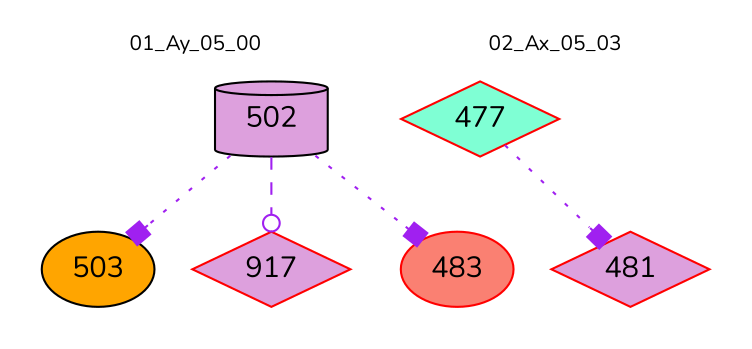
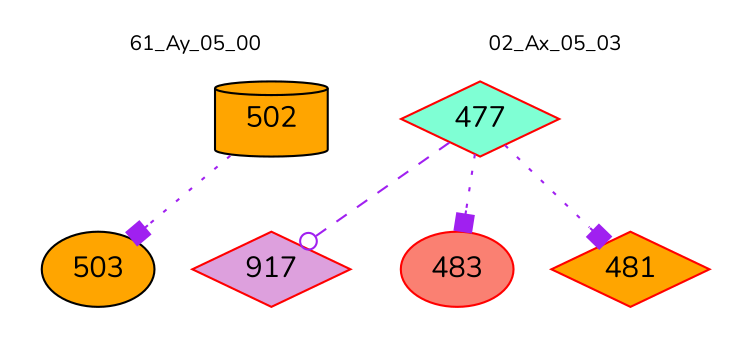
cluster "01_Ay_05_00": label "01_Ay_05_00" -> "61_Ay_05_00"
node "502": fillcolor plum -> orange
edge "502" -> "917": now "477" -> "917"
edge "502" -> "483": now "477" -> "483"
node "481": fillcolor plum -> orange
